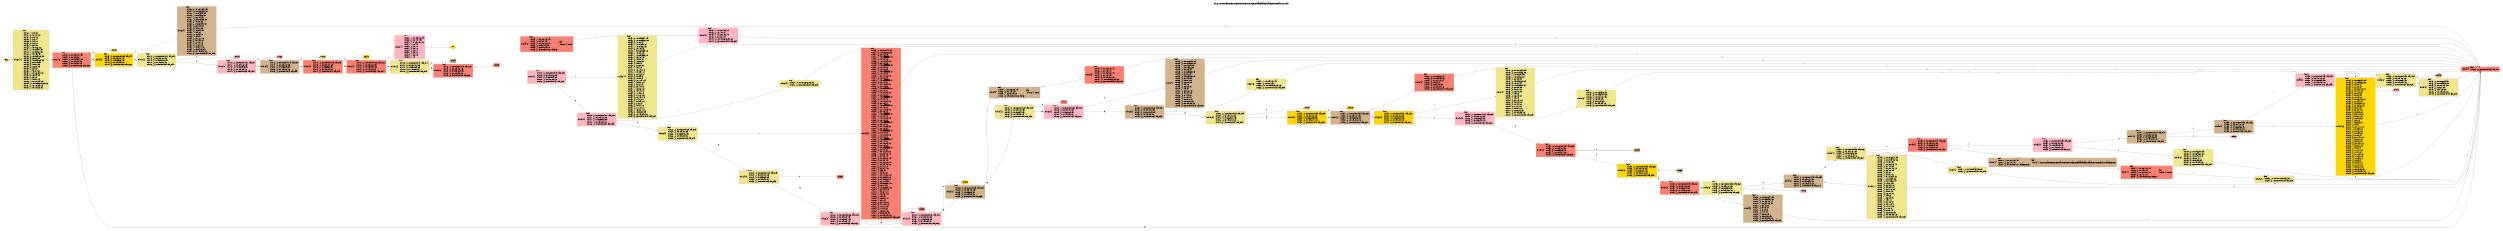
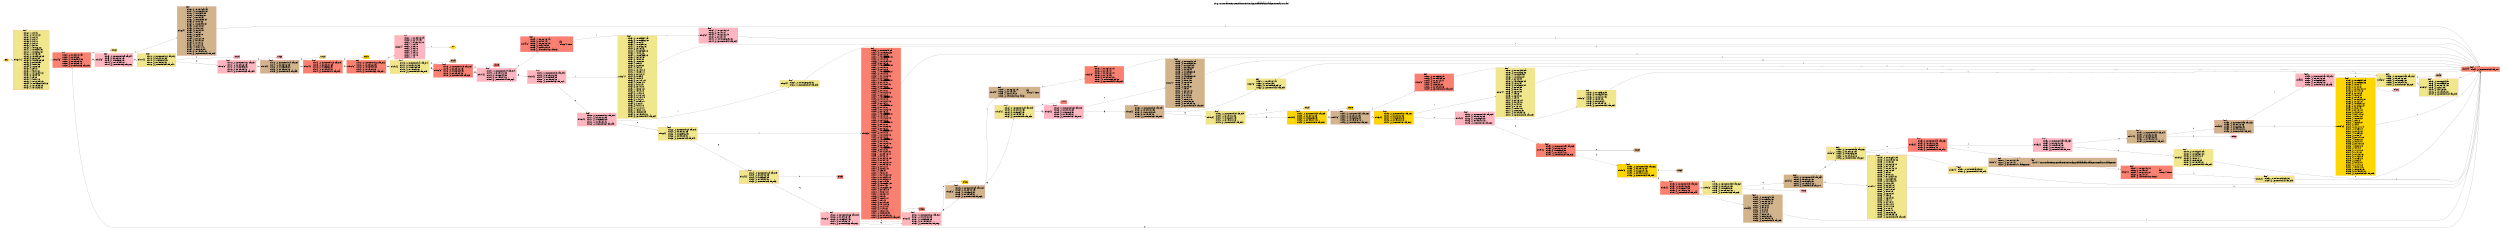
node "0x4016f4 [28]": fillcolor gold -> lightpink
node "0x4017d4 [28]": added
